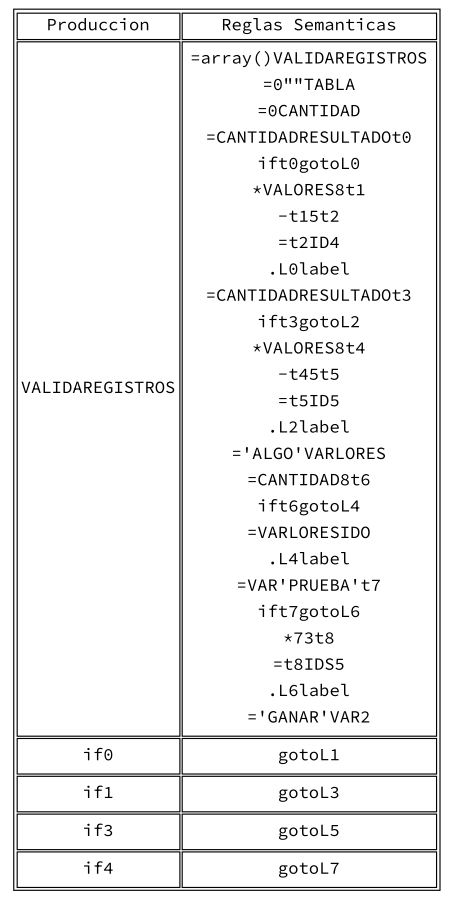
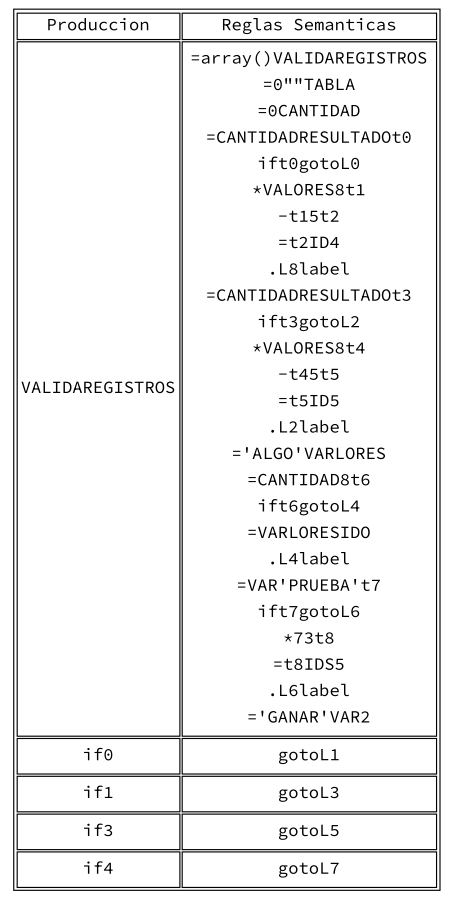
node "Produccion": text ".L0label" -> ".L8label"
